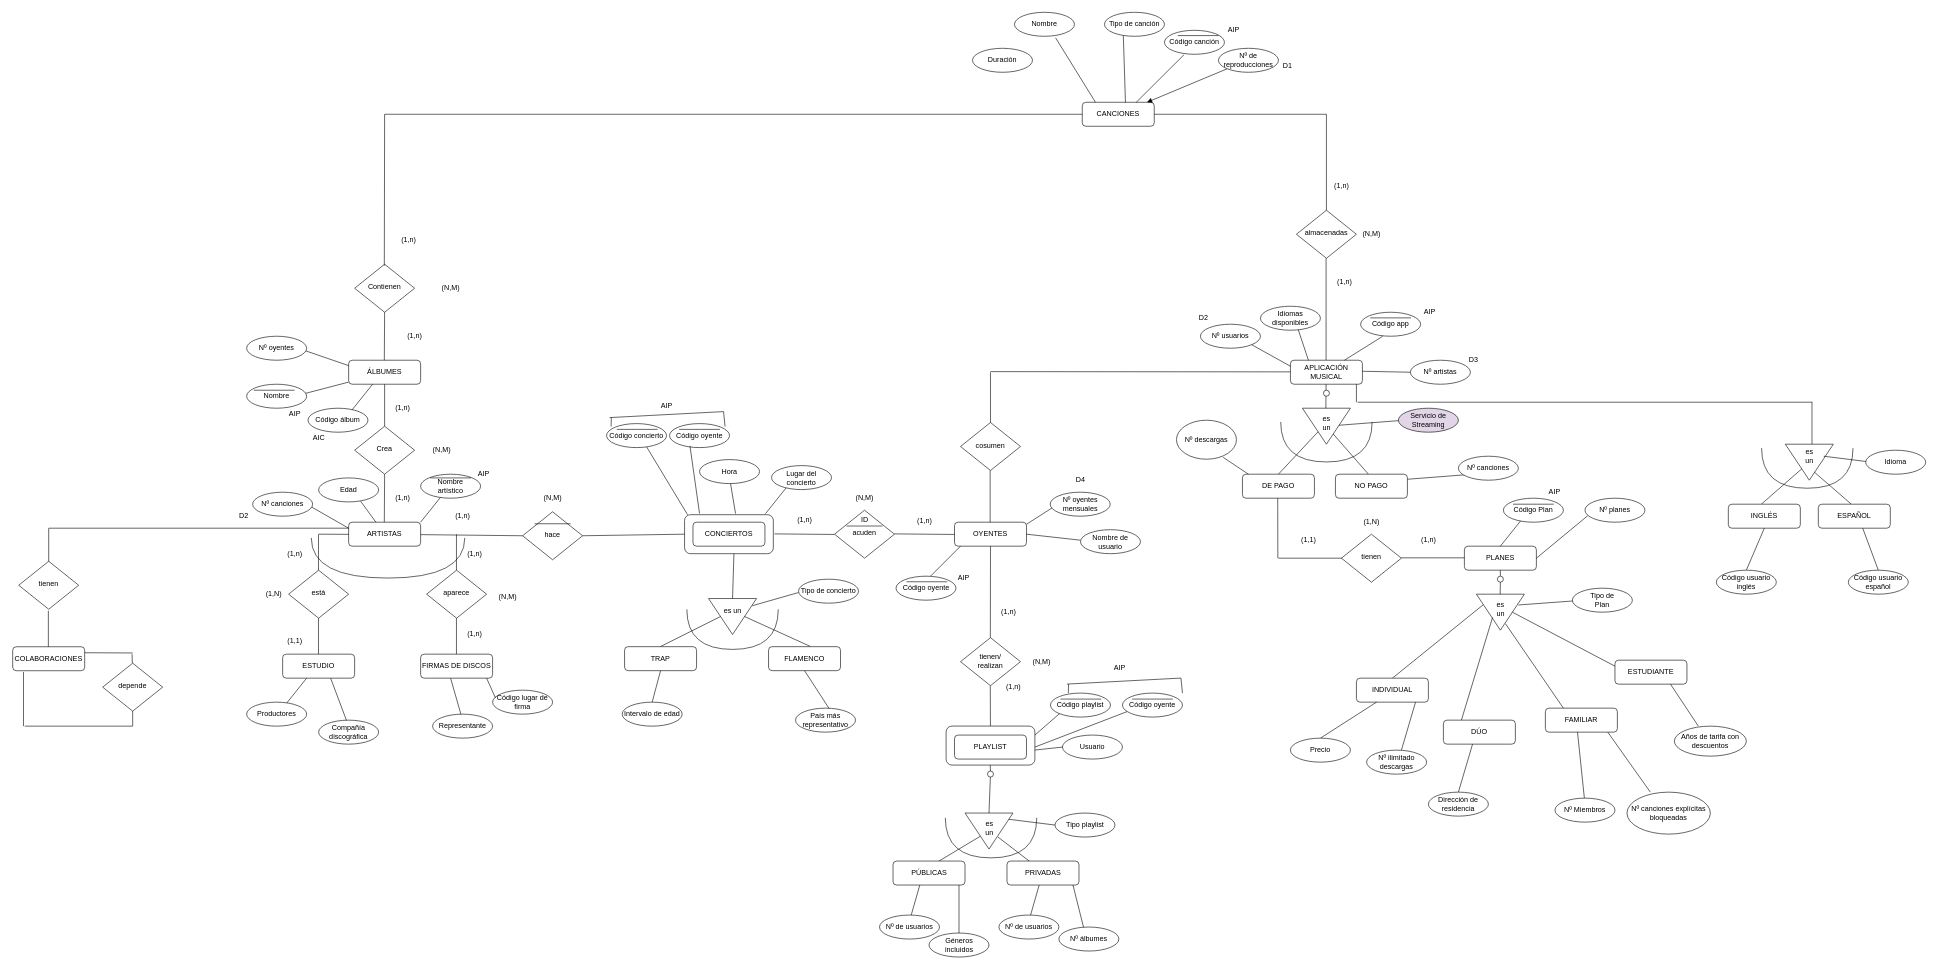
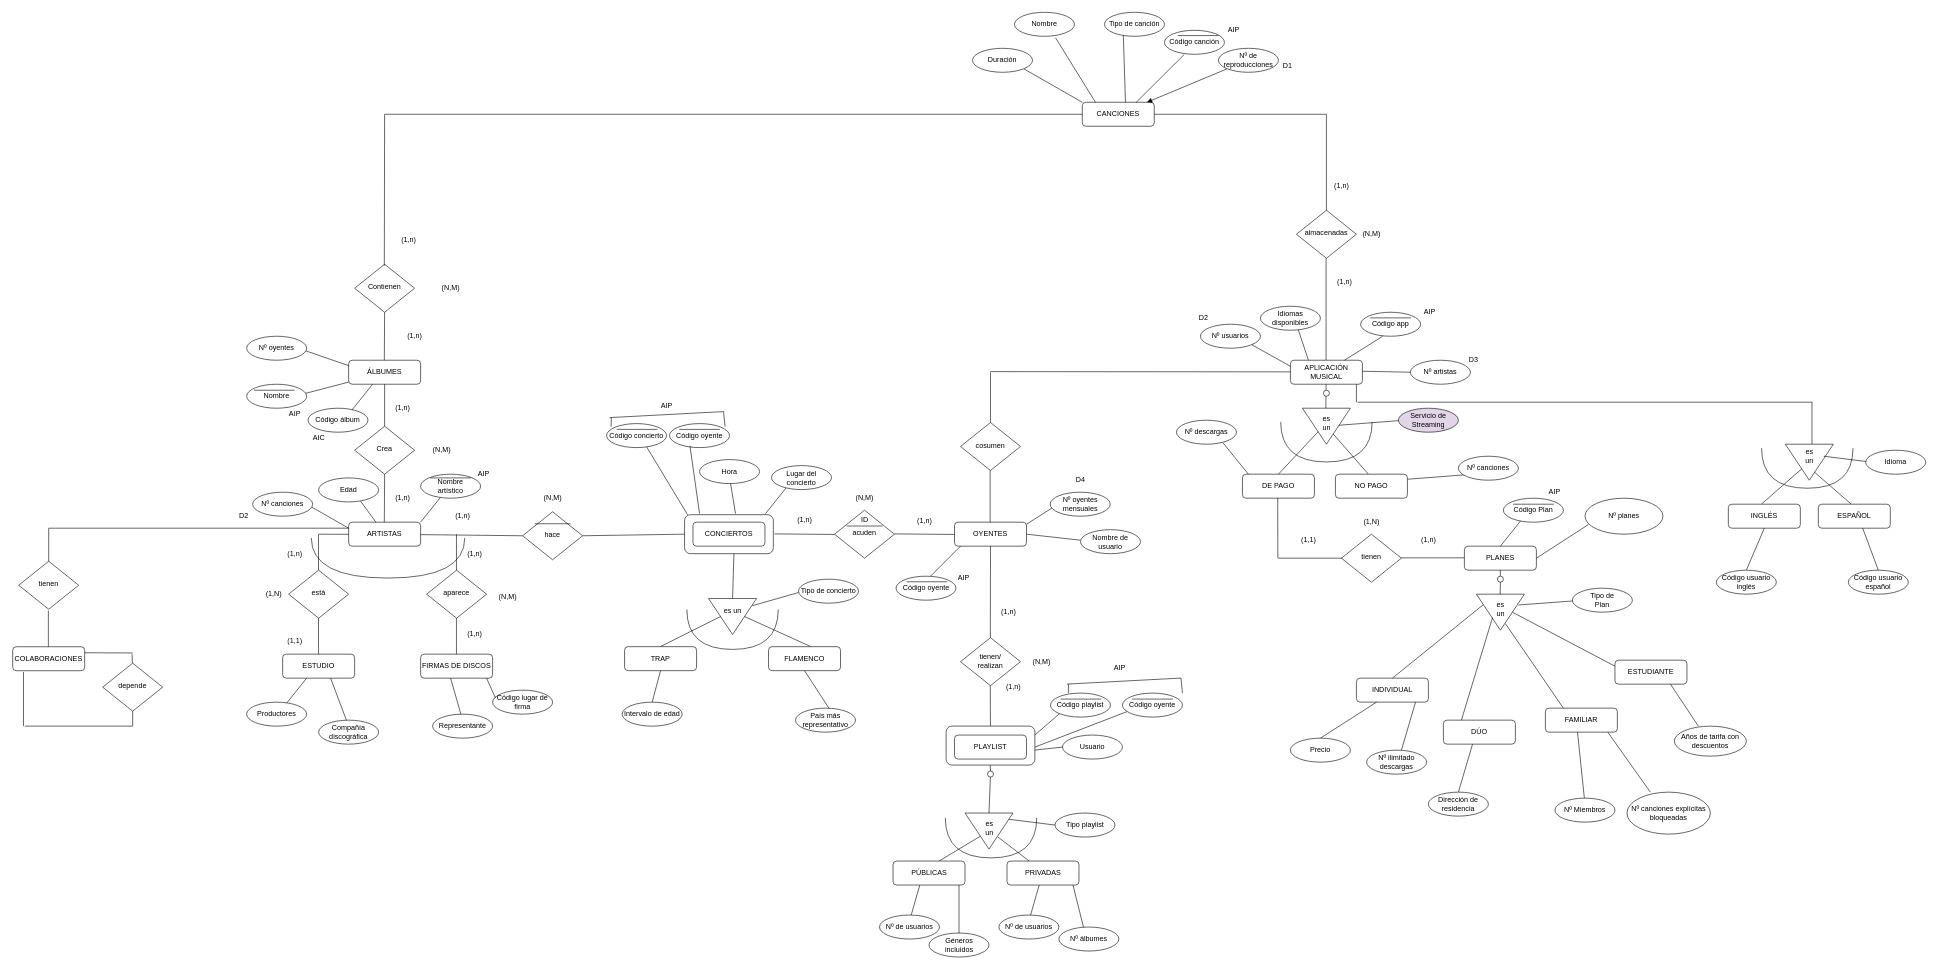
edge "Duración" -- "CANCIONES": added
node "Nº descargas": size 60x39 -> 60x24
node "Nº planes": size 60x24 -> 78x36
